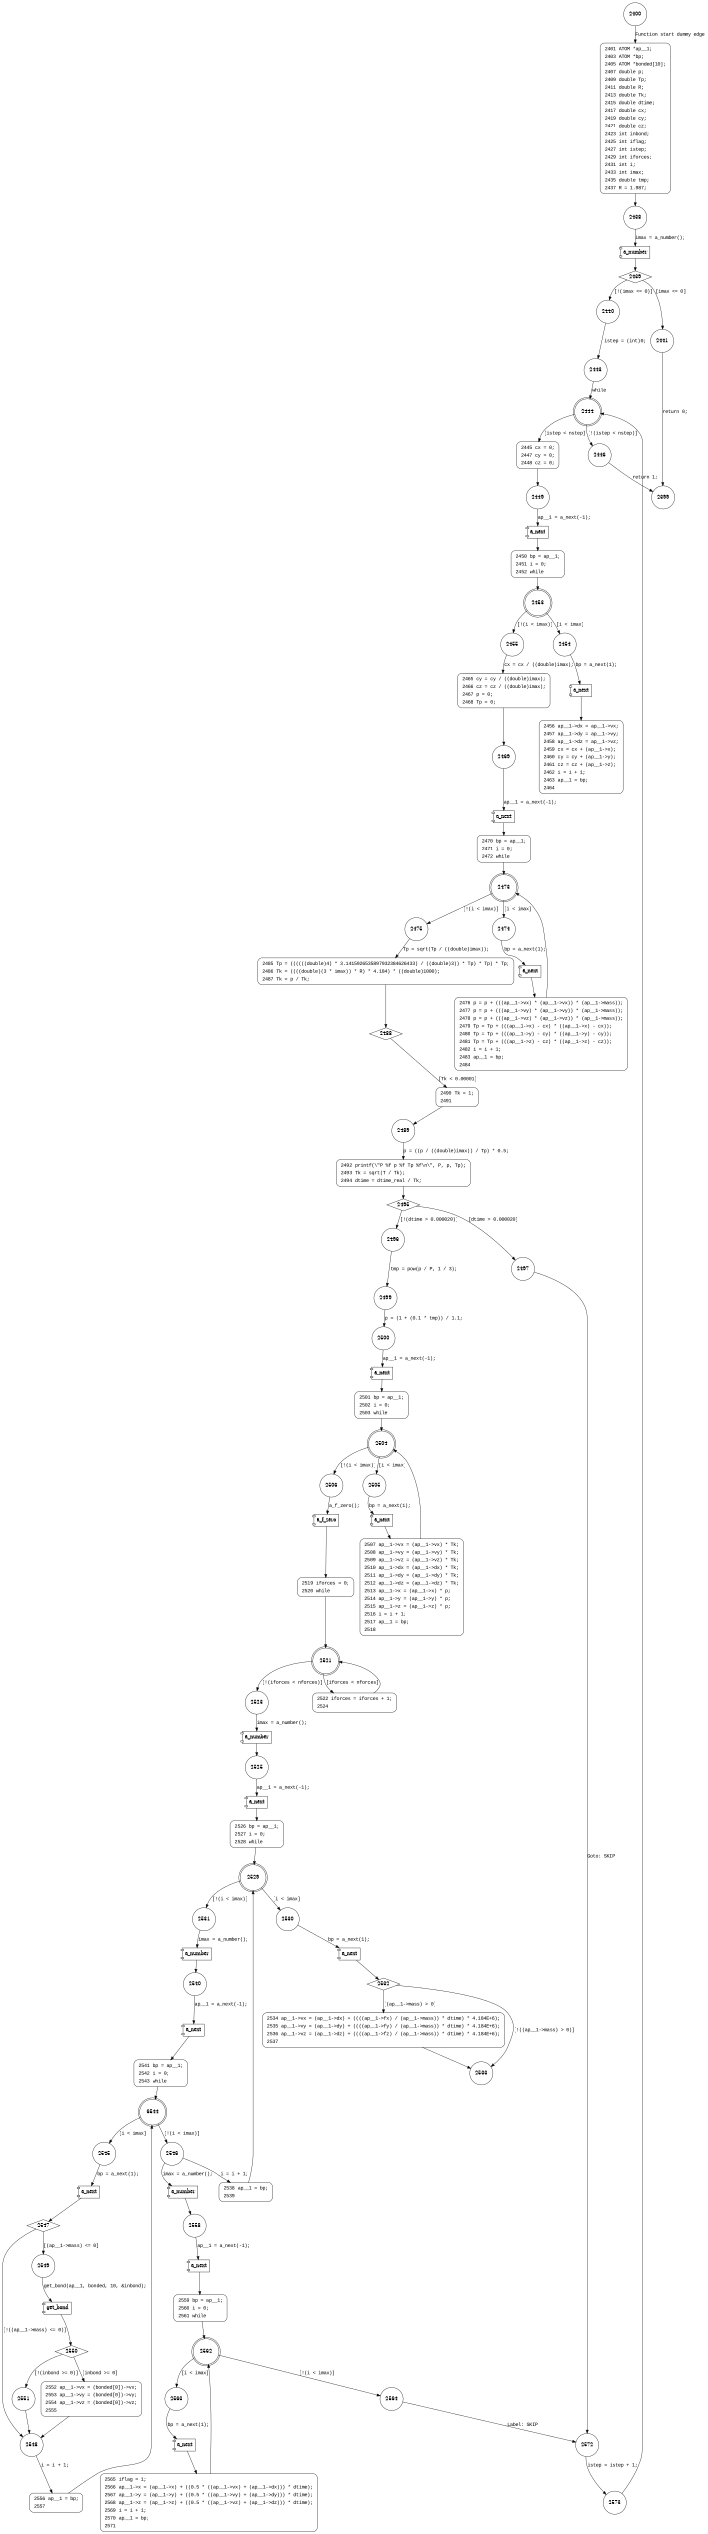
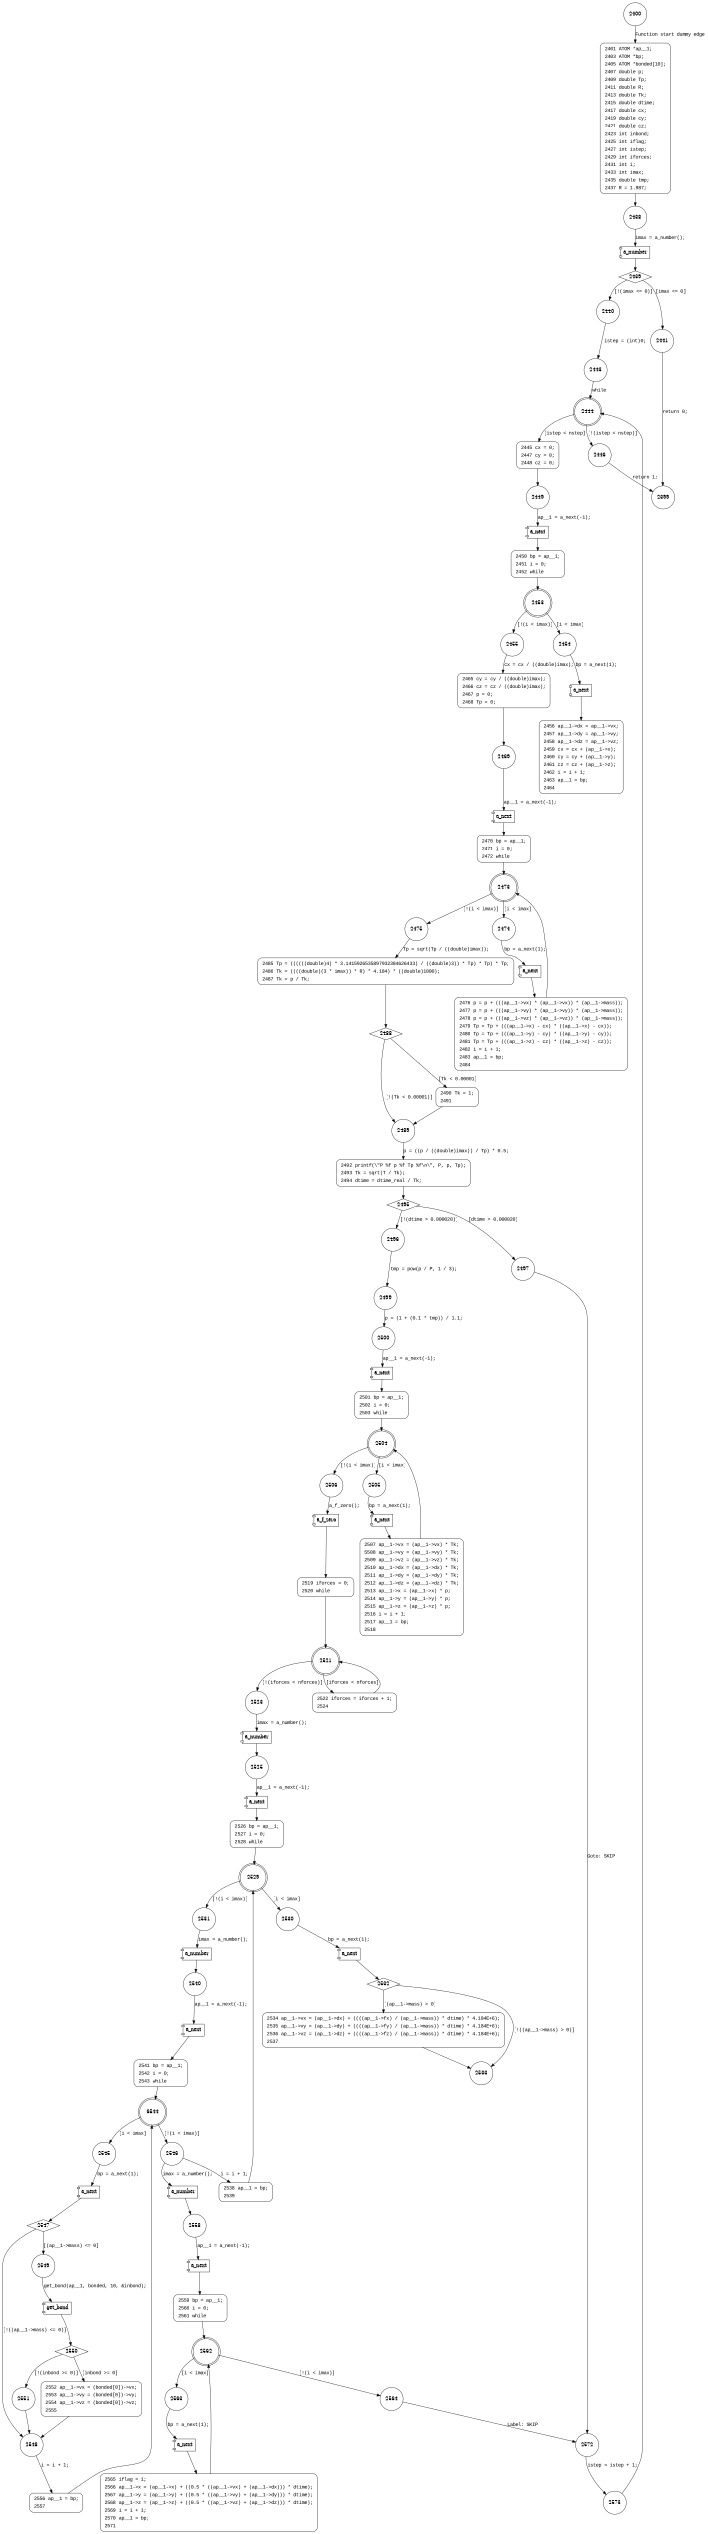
edge "2488" -> "2489": added, label "[!(Tk < 0.00001)]"
node "2507": text "2508" -> "5508"
